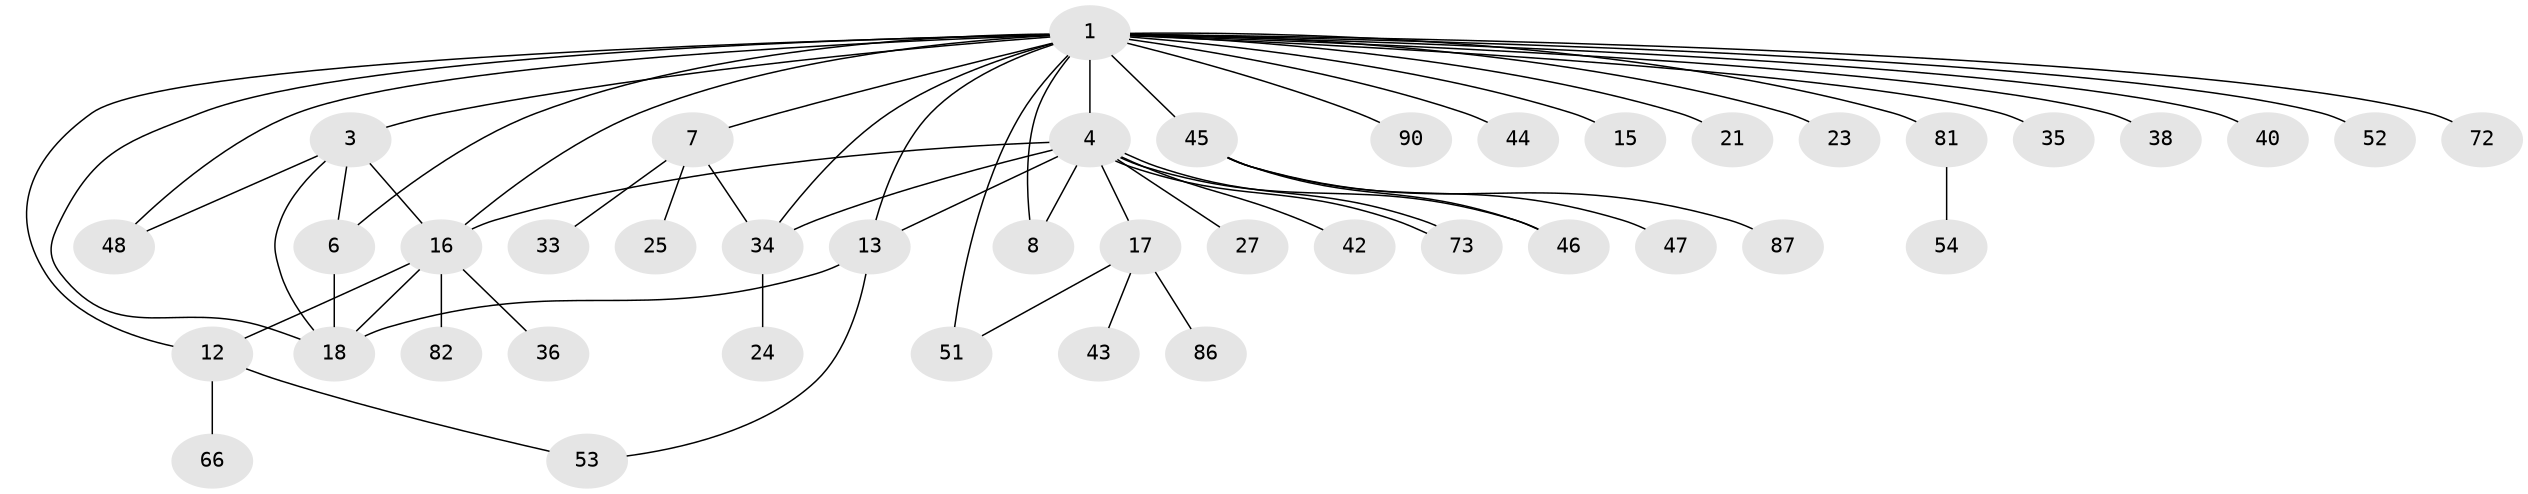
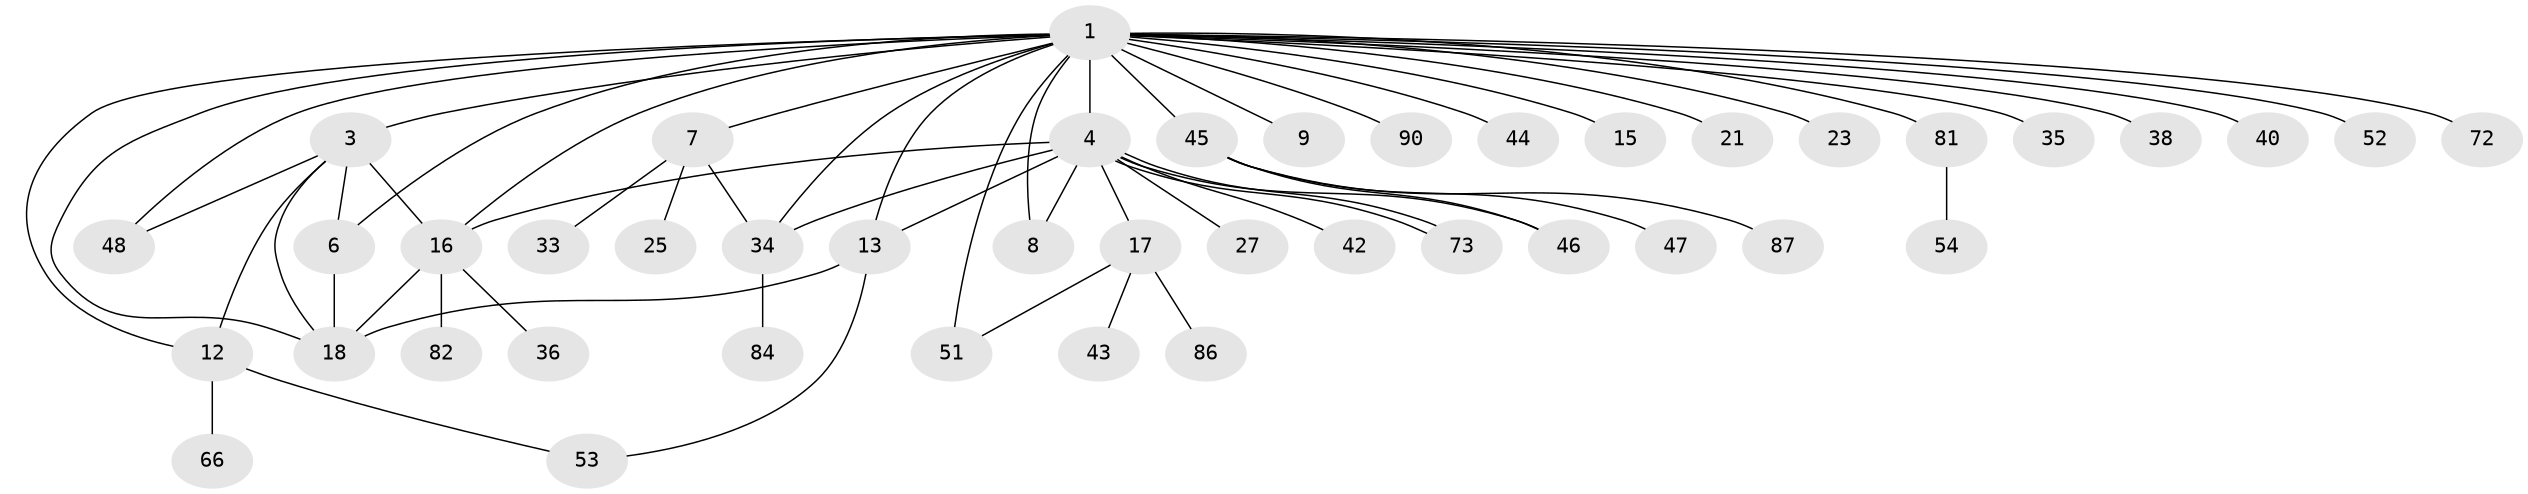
node "9": added
edge "16" -- "12": now "3" -- "12"
node "24": label "24" -> "84"
